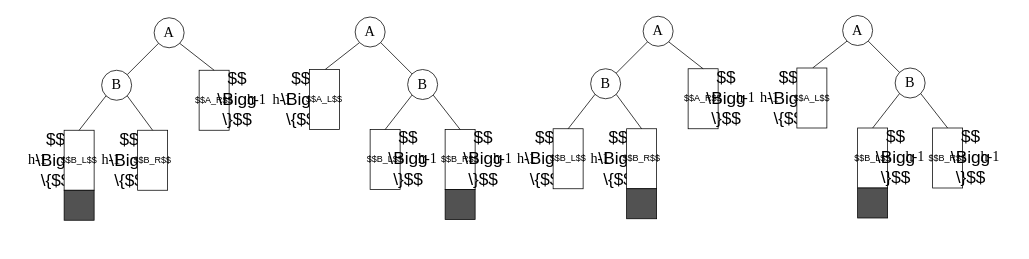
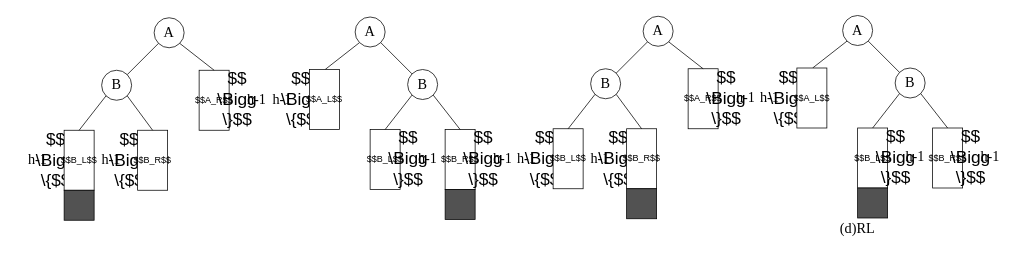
node "(d)RL": added
